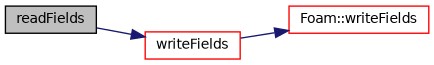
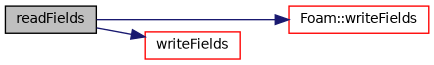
edge "writeFields" -> "Foam::writeFields": now "readFields" -> "Foam::writeFields"
